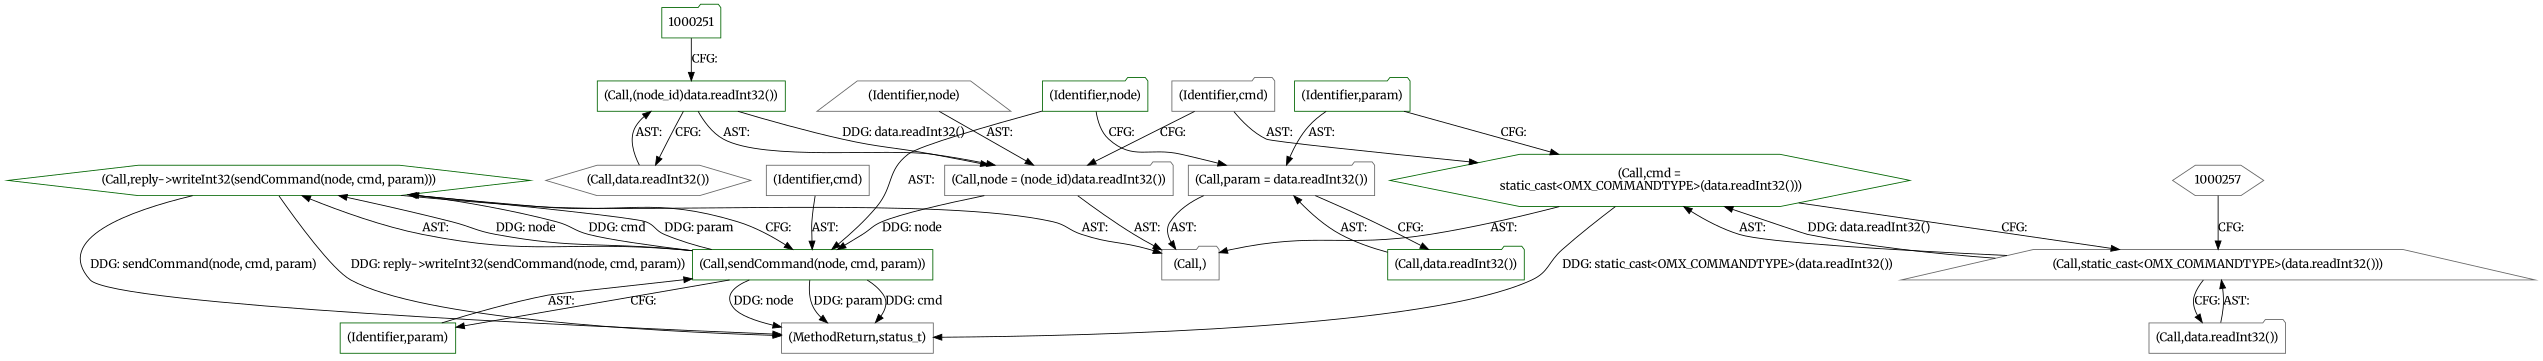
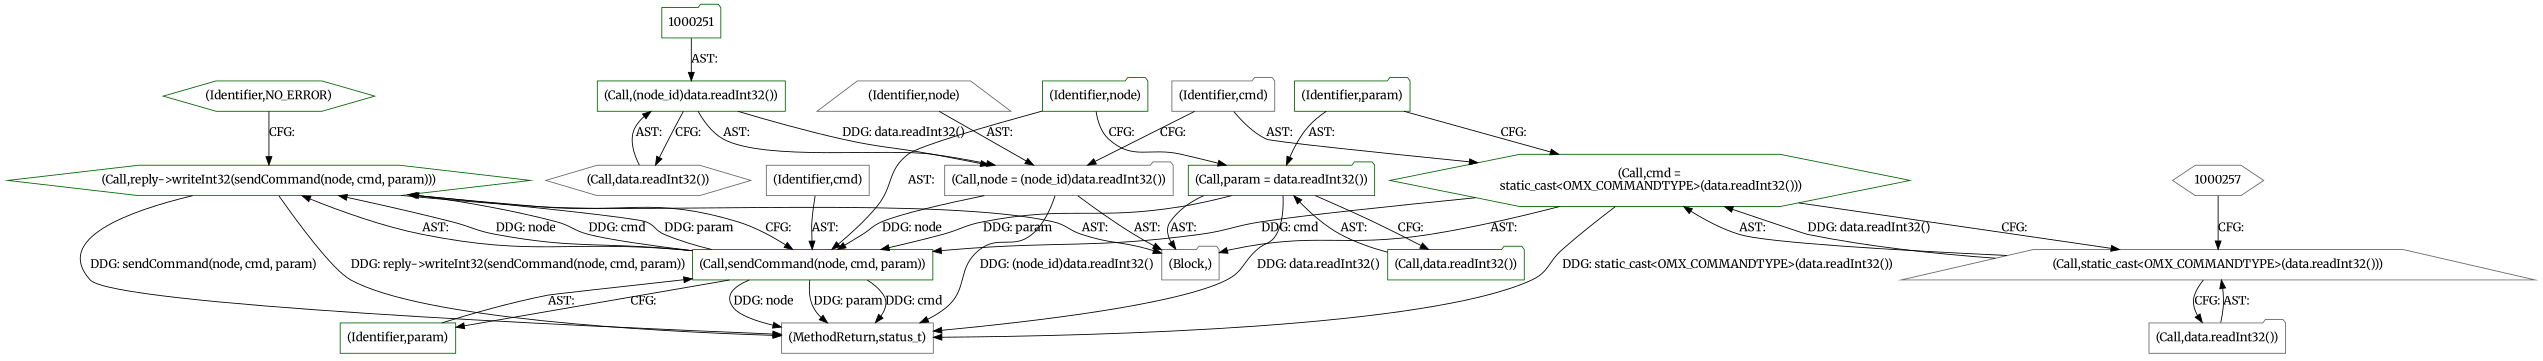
edge "1000251" -> "(Call,(node_id)data.readInt32())": label "CFG: " -> "AST: "
node "(Identifier,NO_ERROR)": added
node "(Call,param = data.readInt32())": color gray40 -> darkgreen
edge "(Call,param = data.readInt32())" -> "(Call,sendCommand(node, cmd, param))": added, label "DDG: param"
edge "(Call,cmd = static_cast<OMX_COMMANDTYPE>(data.readInt32()))" -> "(Call,sendCommand(node, cmd, param))": added, label "DDG: cmd"
edge "(Call,node = (node_id)data.readInt32())" -> "(MethodReturn,status_t)": added, label "DDG: (node_id)data.readInt32()"
node "(Call,)": label "(Call,)" -> "(Block,)"
edge "(Call,param = data.readInt32())" -> "(MethodReturn,status_t)": added, label "DDG: data.readInt32()"
